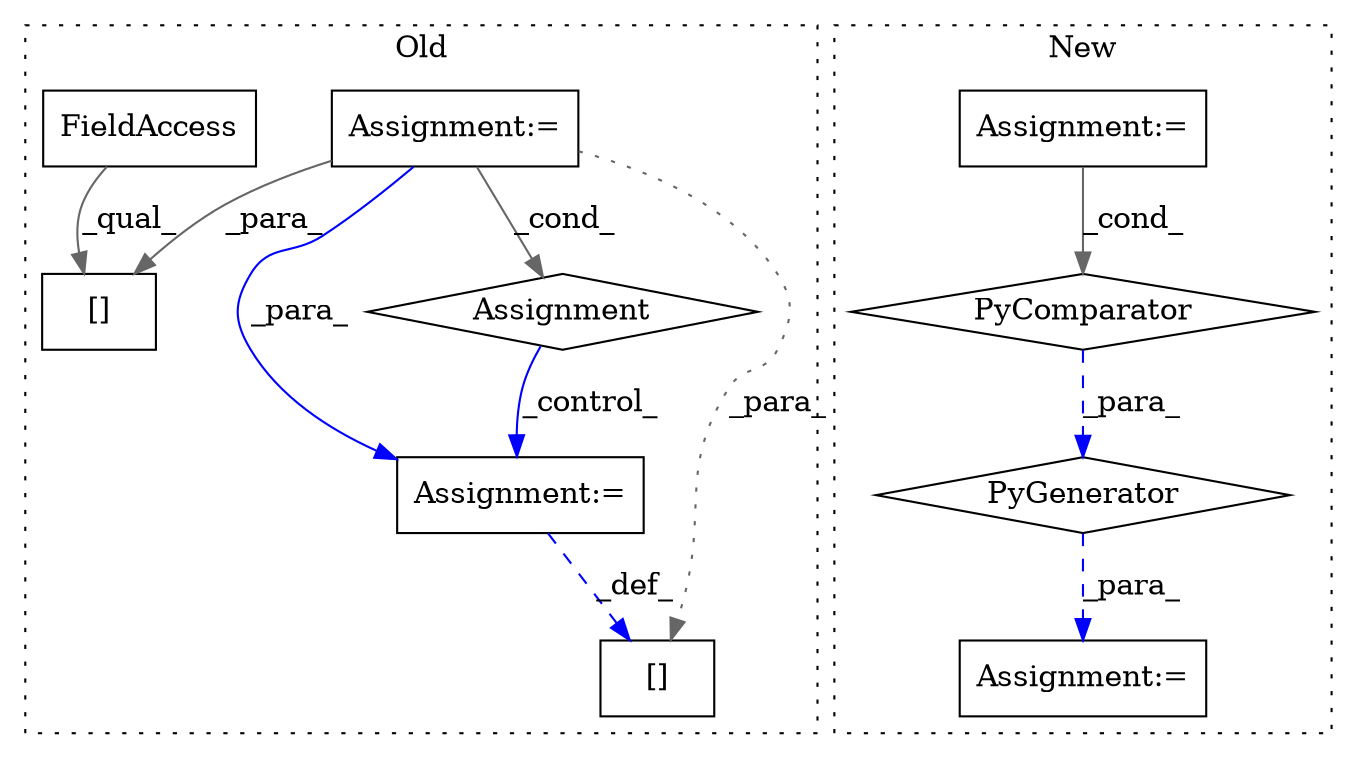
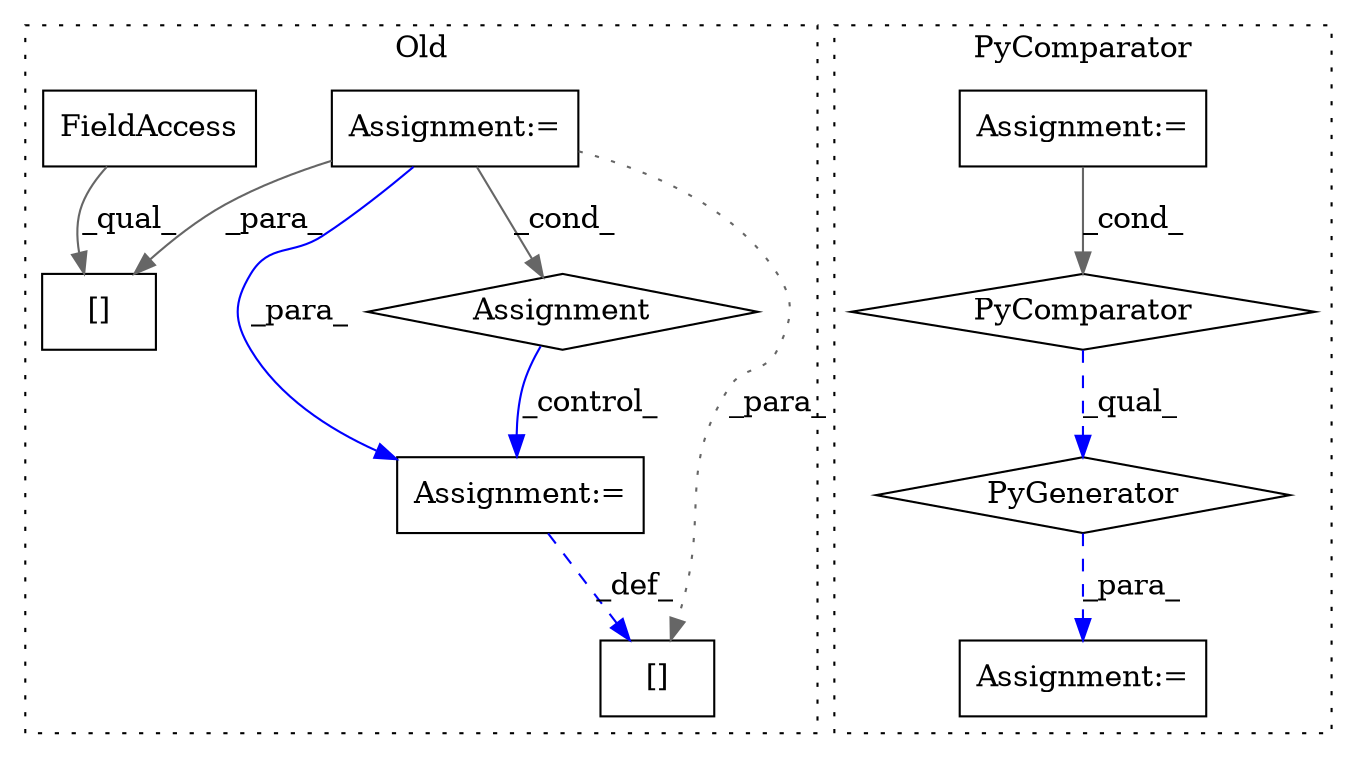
cluster "New": label "New" -> "PyComparator"
edge "PyComparator" -> "PyGenerator": label "_para_" -> "_qual_"
